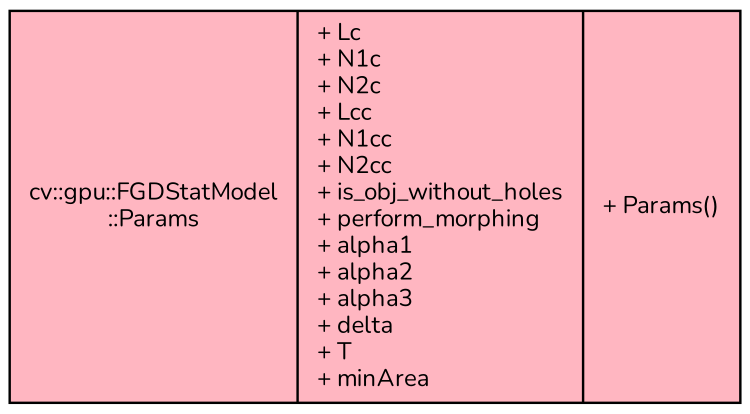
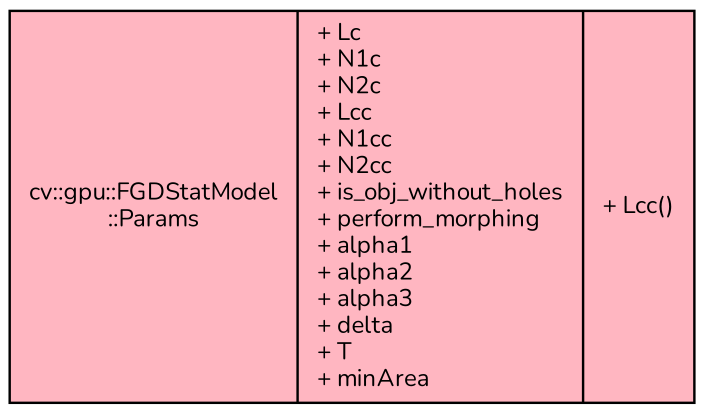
node "cv::gpu::FGDStatModel": text "+ Params()" -> "+ Lcc()"
